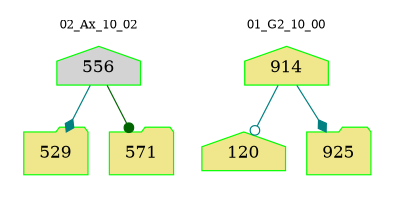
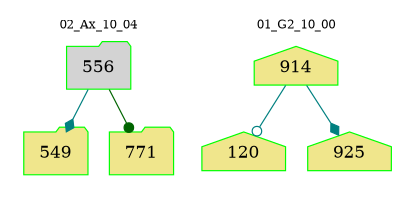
cluster "02_Ax_10_02": label "02_Ax_10_02" -> "02_Ax_10_04"
node "556": shape house -> folder
node "529": label "529" -> "549"
node "571": label "571" -> "771"
node "925": shape folder -> house
